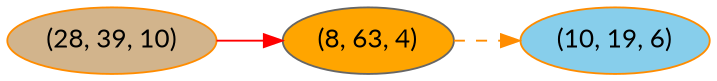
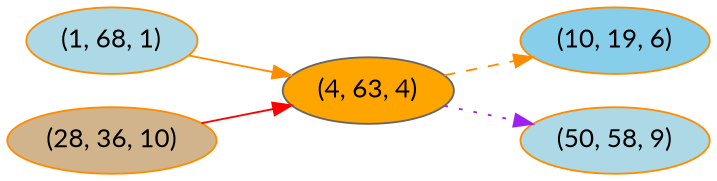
node "(28, 39, 10)": label "(28, 39, 10)" -> "(28, 36, 10)"
node "(1, 68, 1)": added
node "(8, 63, 4)": label "(8, 63, 4)" -> "(4, 63, 4)"
node "(50, 58, 9)": added
